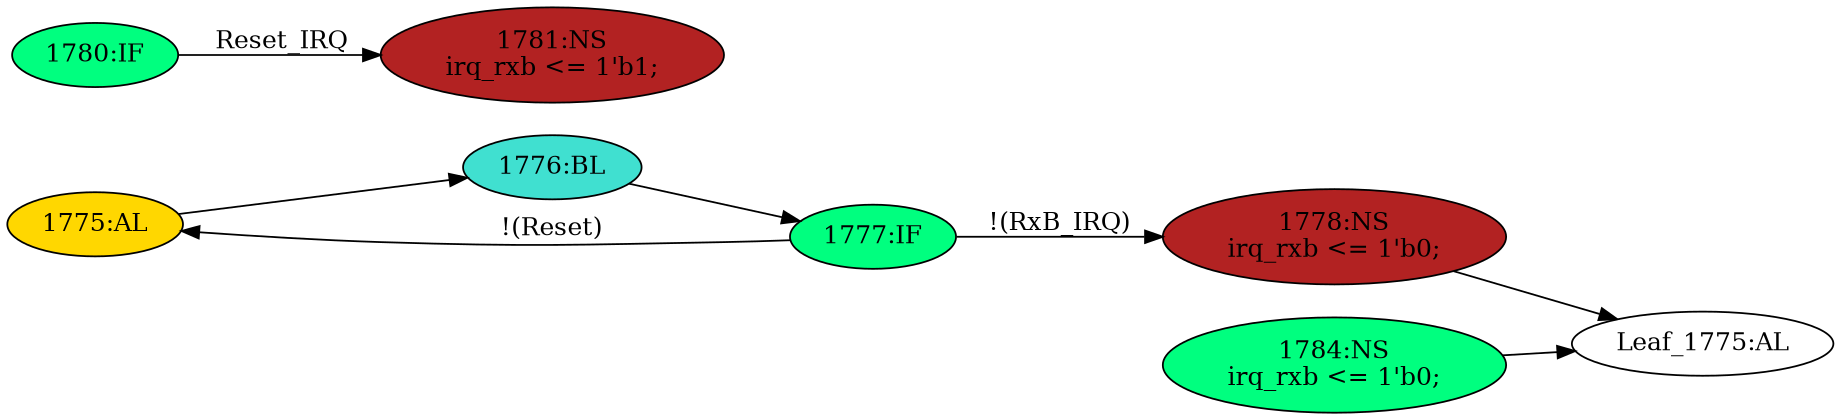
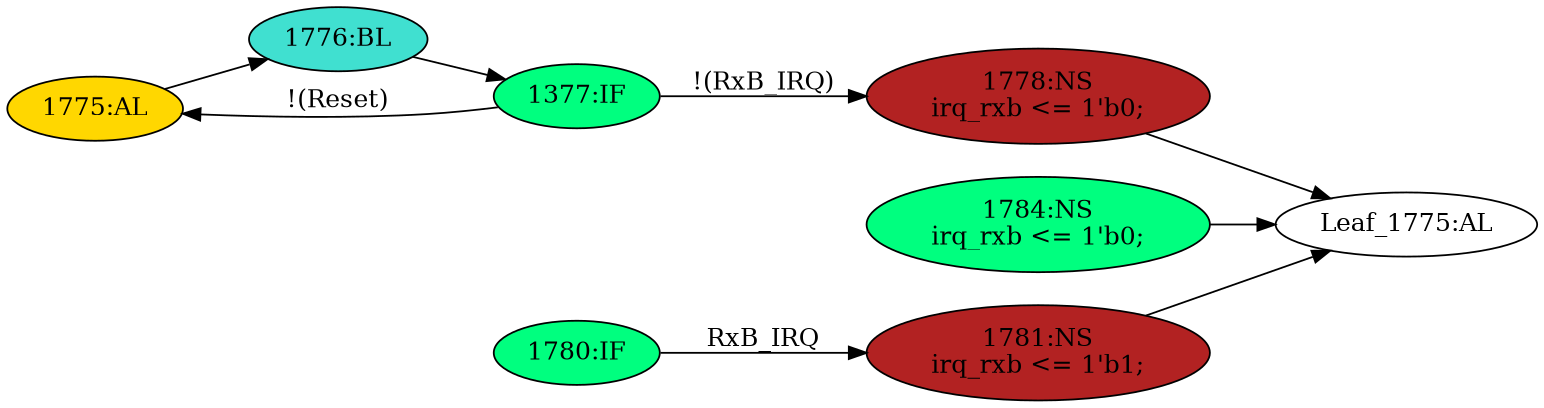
edge "1780:IF" -> "1781:NS irq_rxb <= 1'b1;": label "Reset_IRQ" -> "RxB_IRQ"
node "1777:IF": label "1777:IF" -> "1377:IF"
edge "1781:NS irq_rxb <= 1'b1;" -> "Leaf_1775:AL": added
